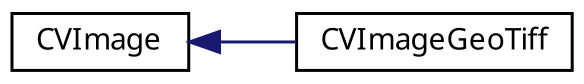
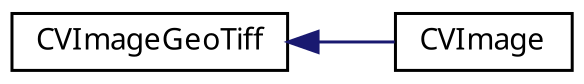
edge "CVImageGeoTiff" -> "CVImage": reversed
